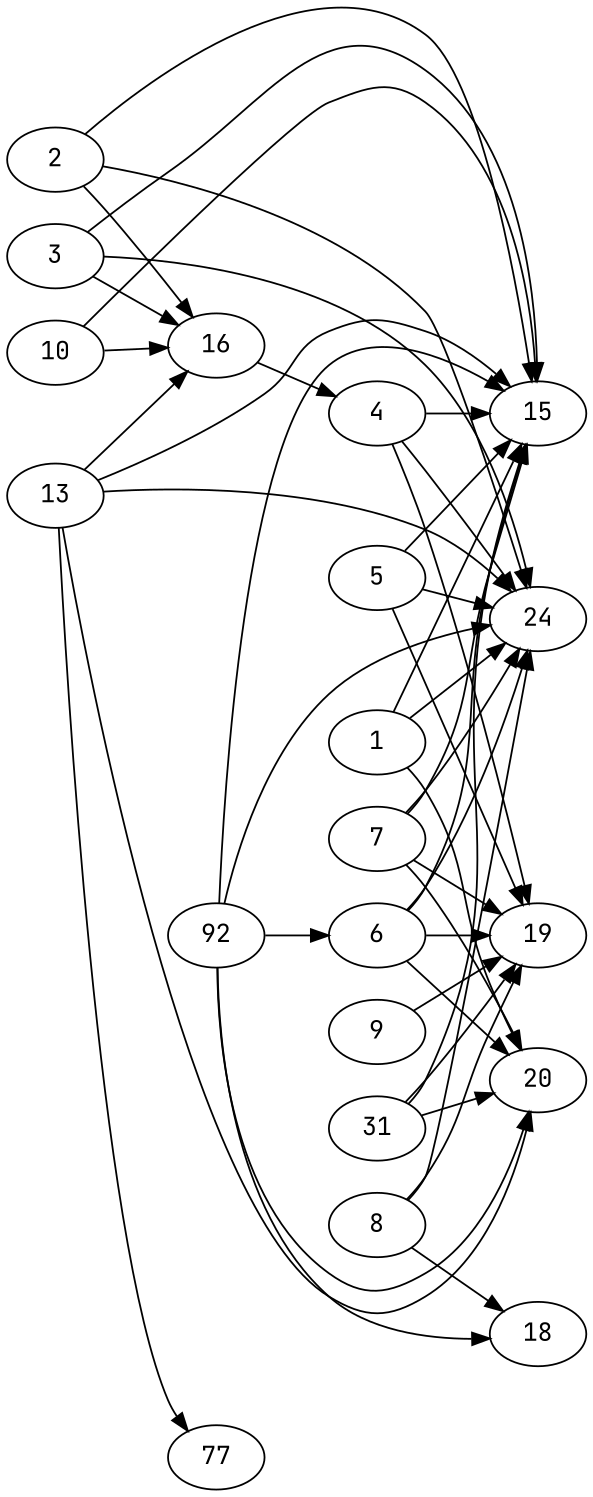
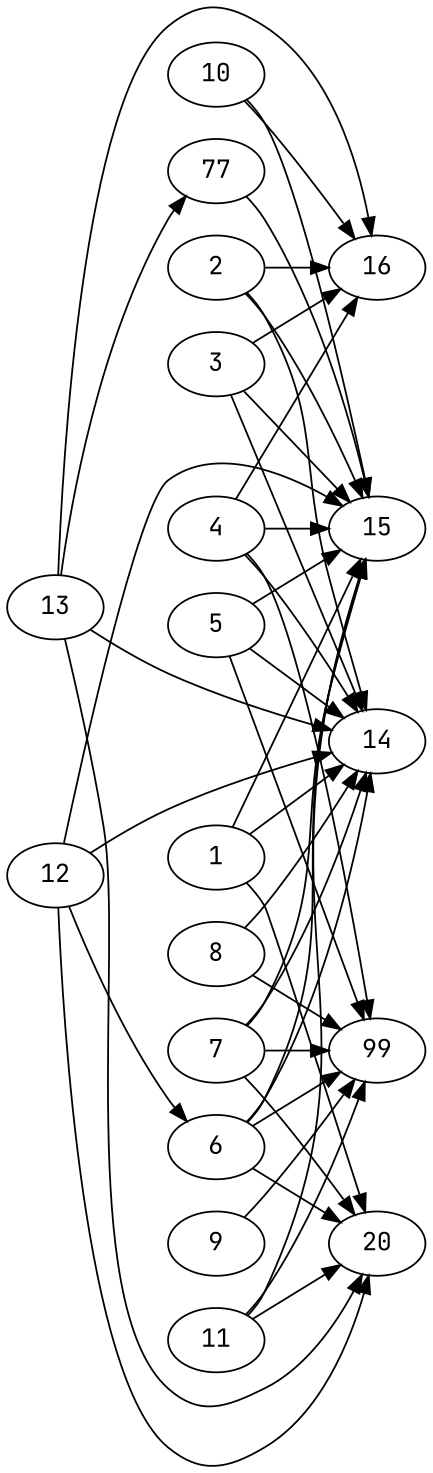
edge "13" -> "15": now "77" -> "15"
edge "16" -> "4": reversed
node "24": label "24" -> "14"
node "92": label "92" -> "12"
node "19": label "19" -> "99"
node "31": label "31" -> "11"
node "18": removed
